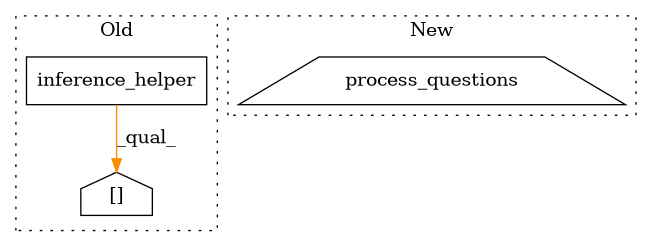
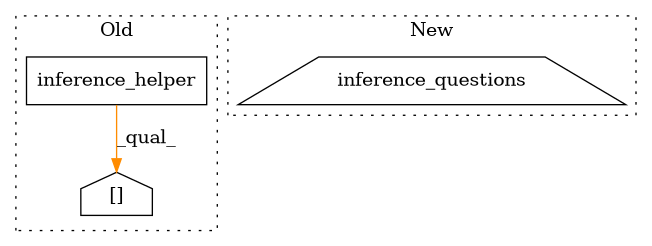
node "process_questions": label "process_questions" -> "inference_questions"
